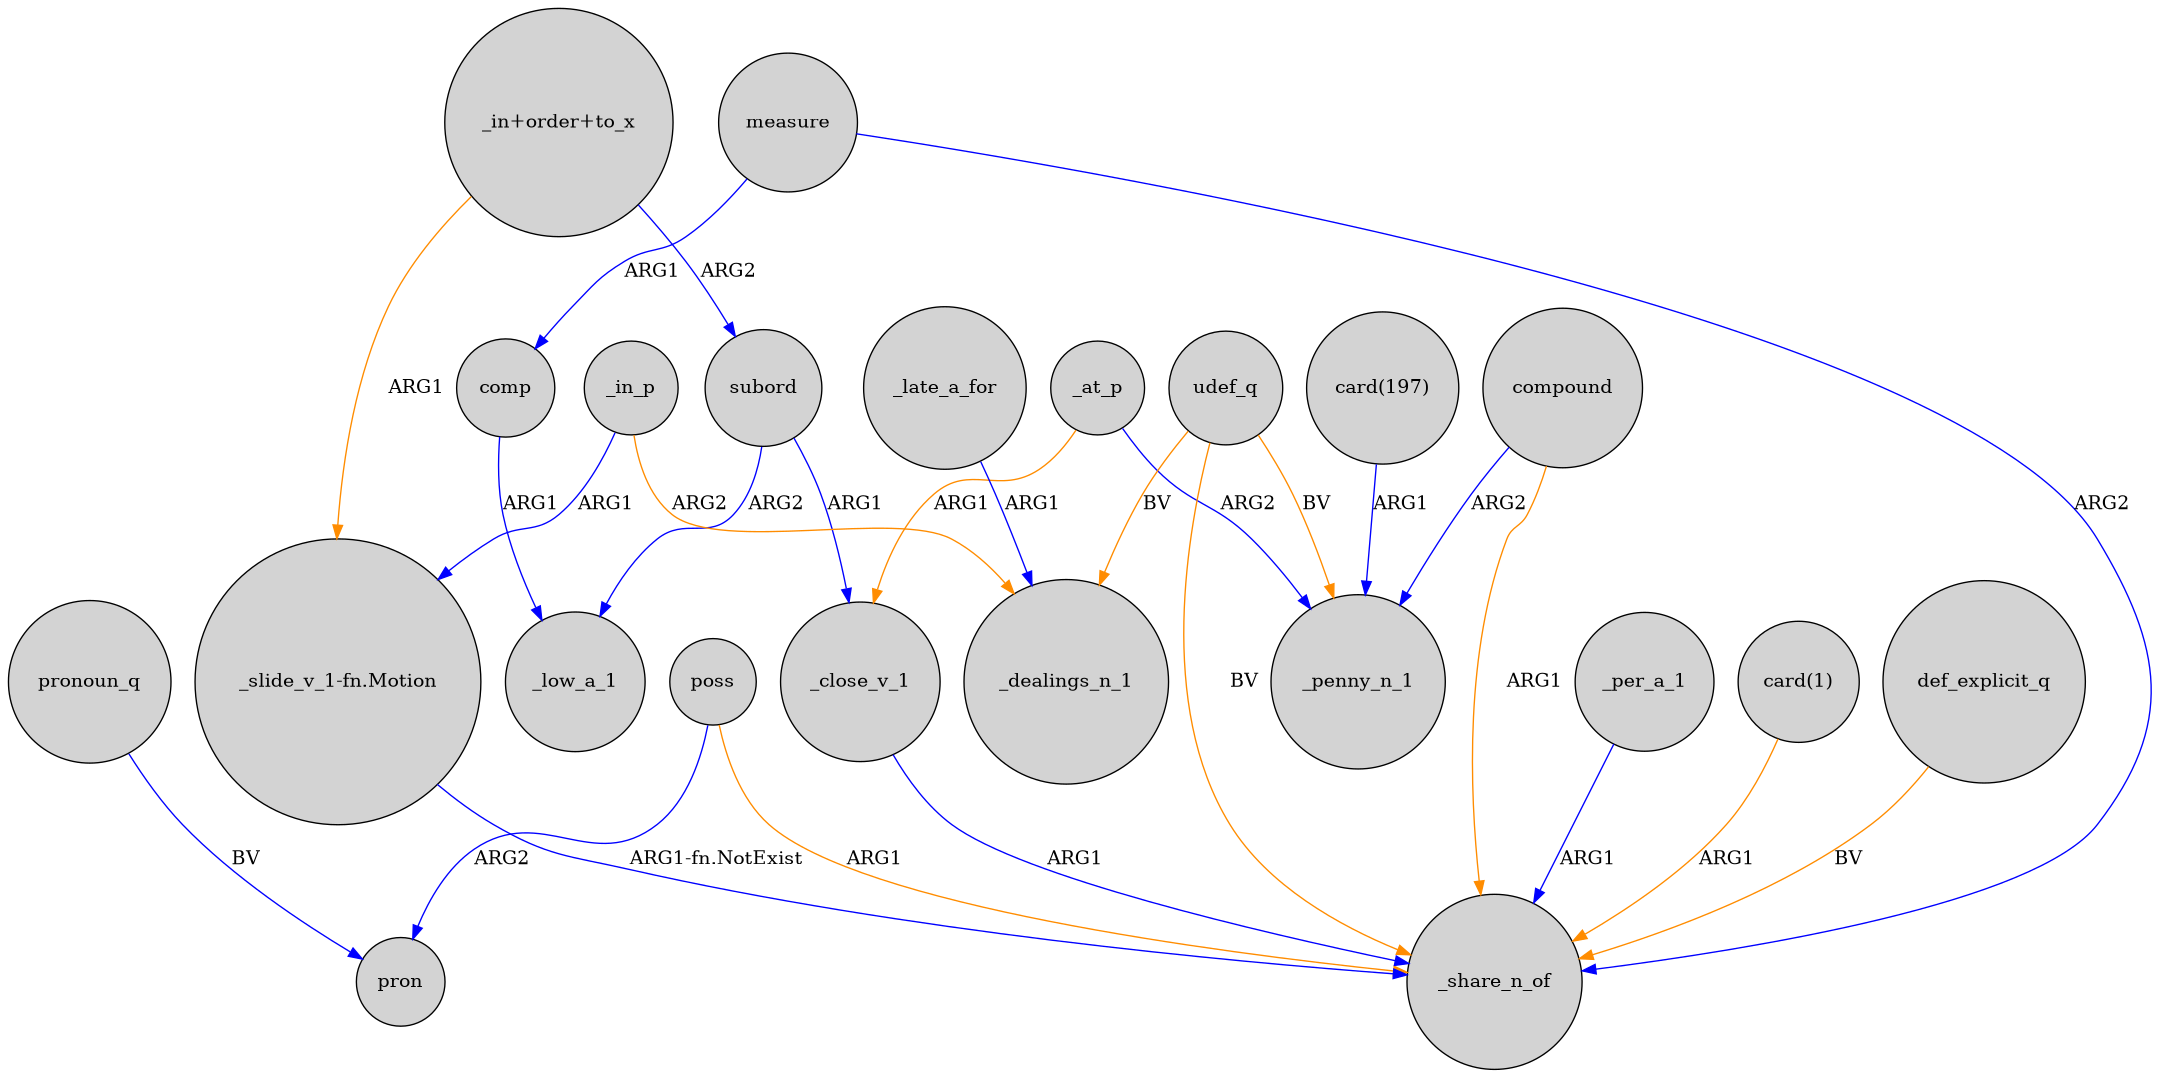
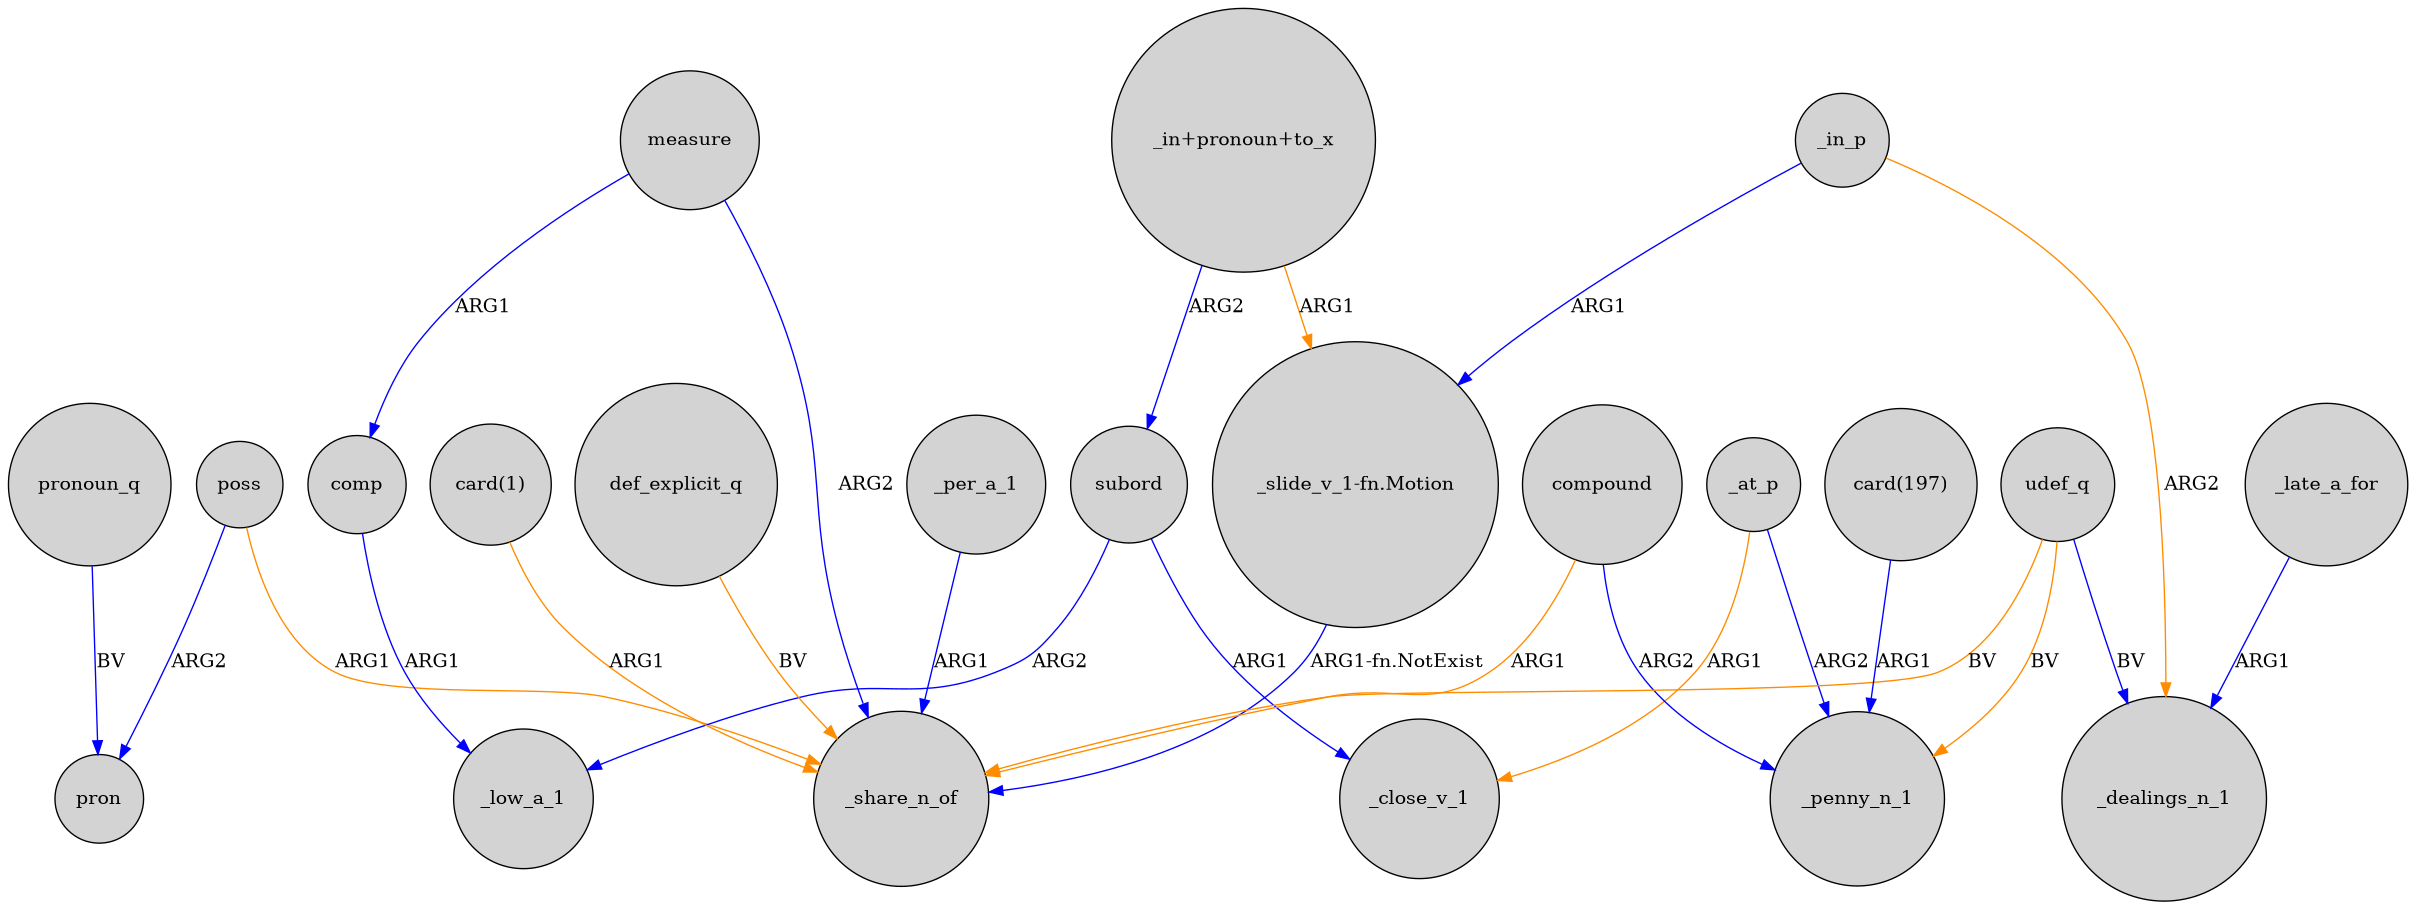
node "_in+order+to_x": label "_in+order+to_x" -> "_in+pronoun+to_x"
edge "udef_q" -> "_dealings_n_1": color darkorange -> blue
edge "_close_v_1" -> "_share_n_of": removed, label "ARG1"
